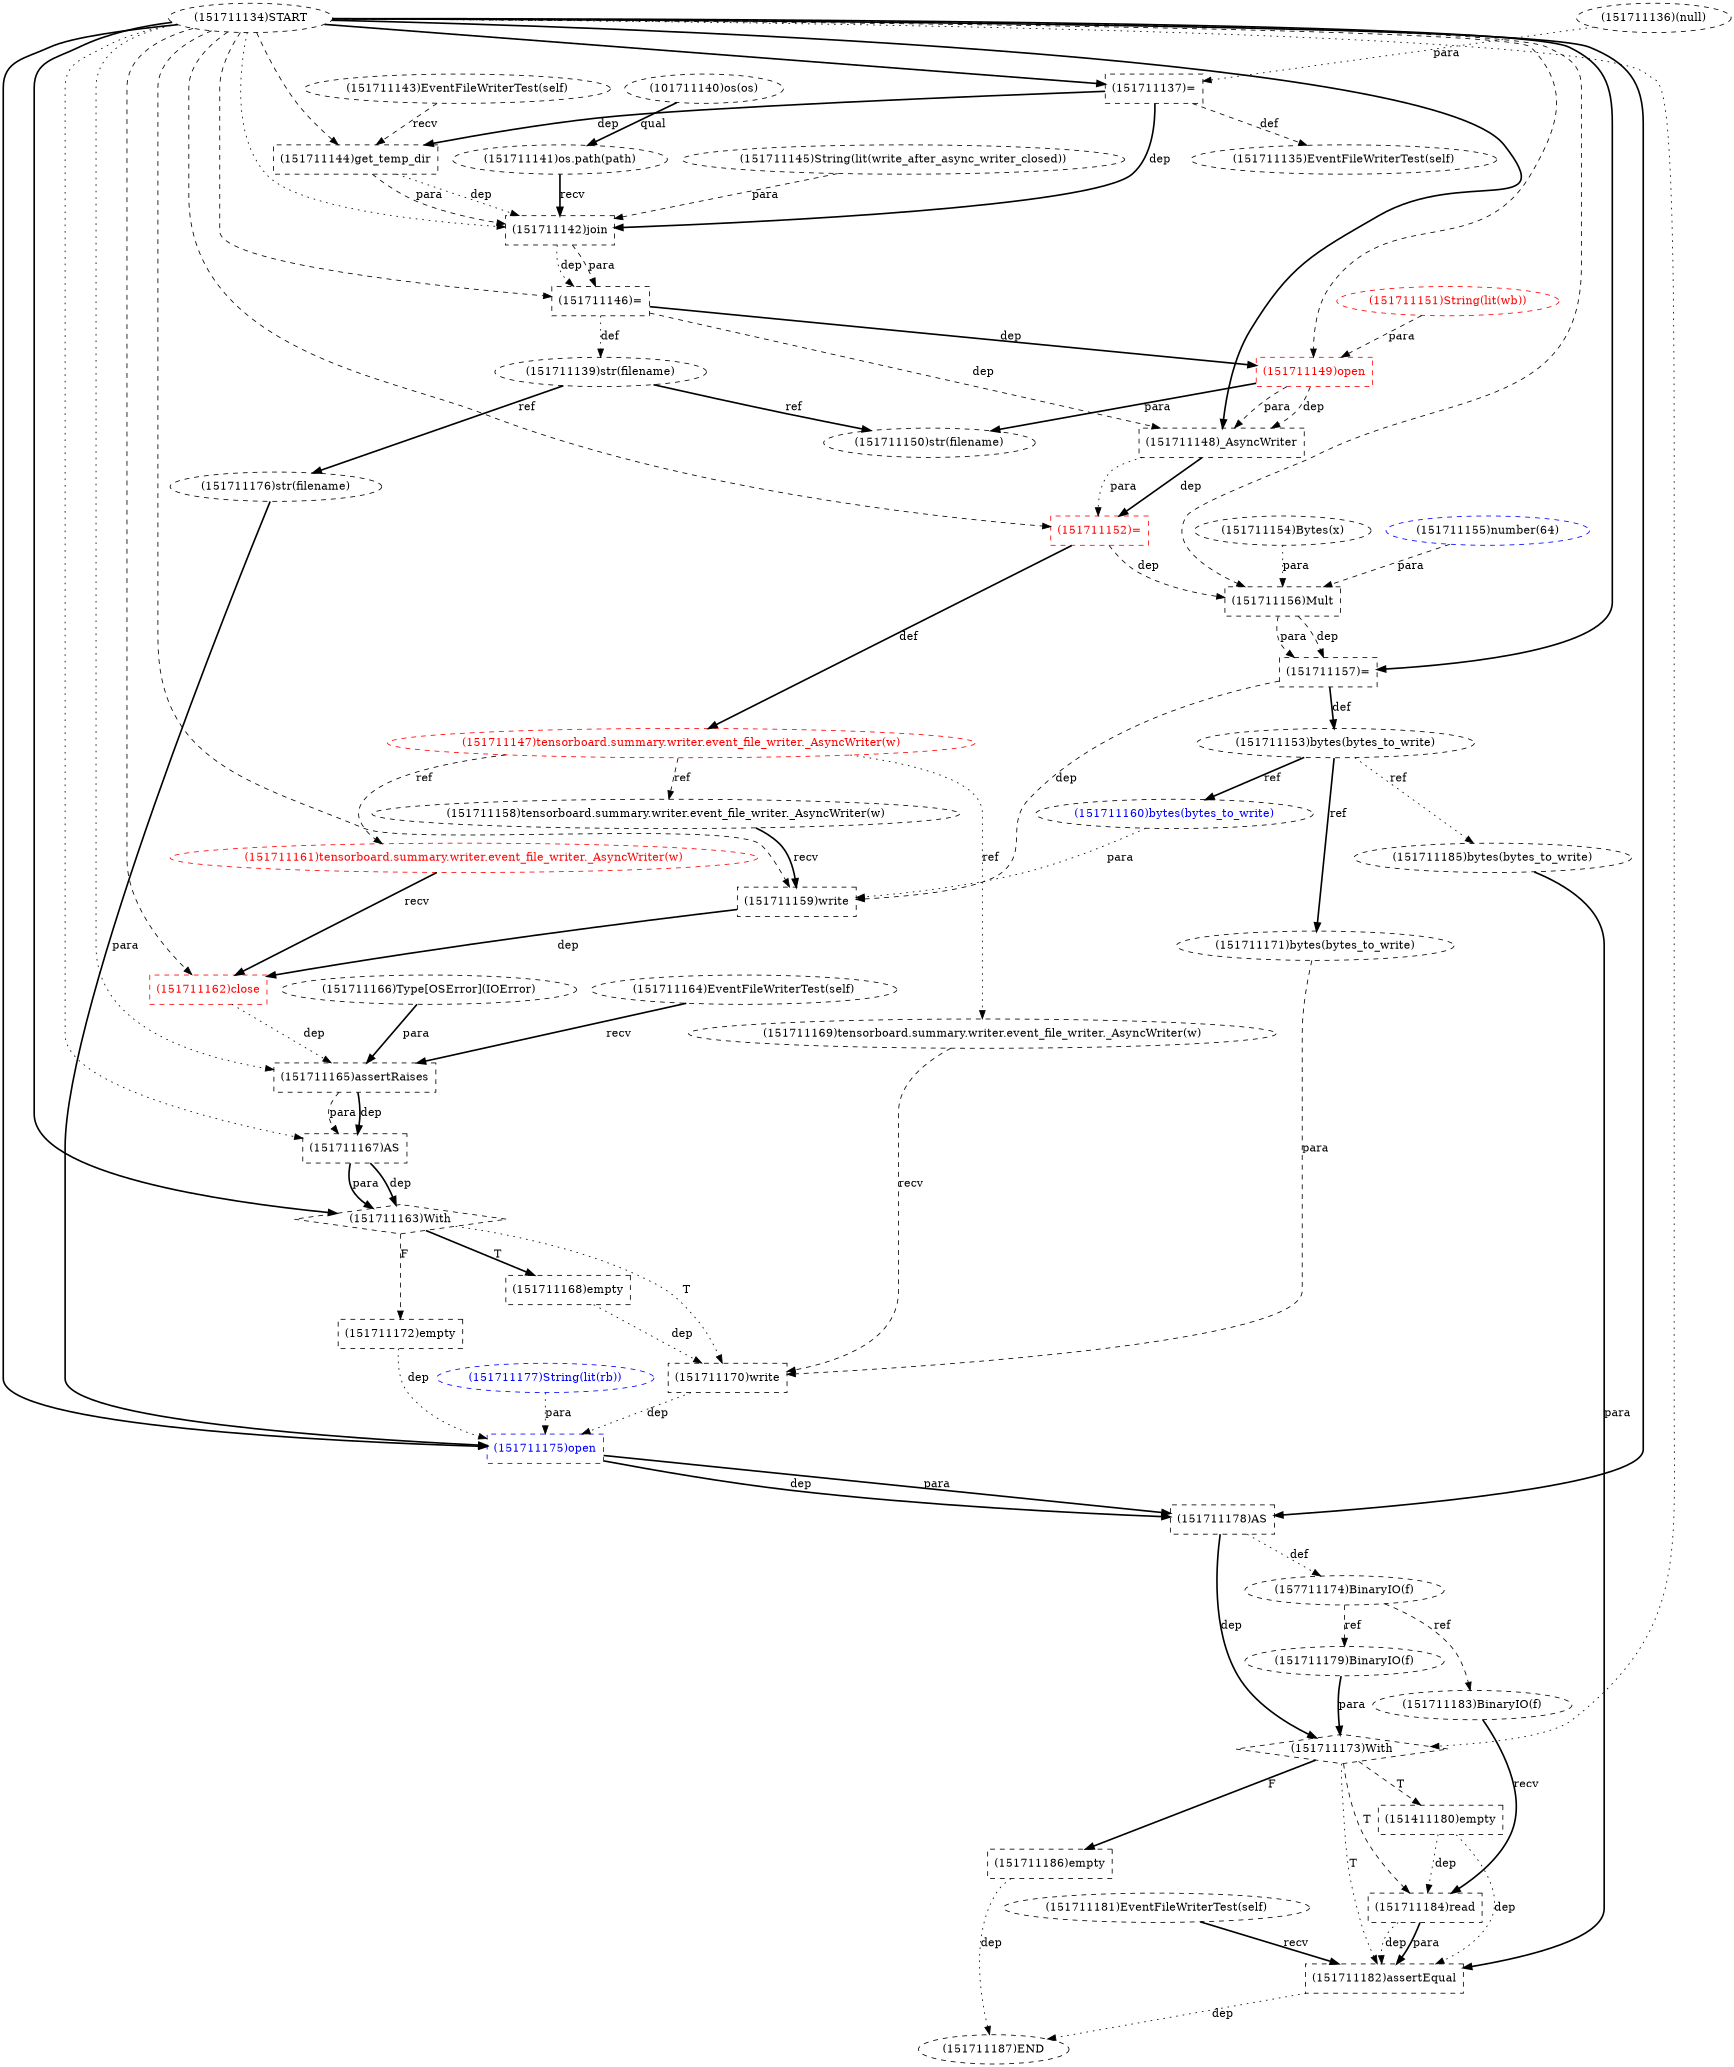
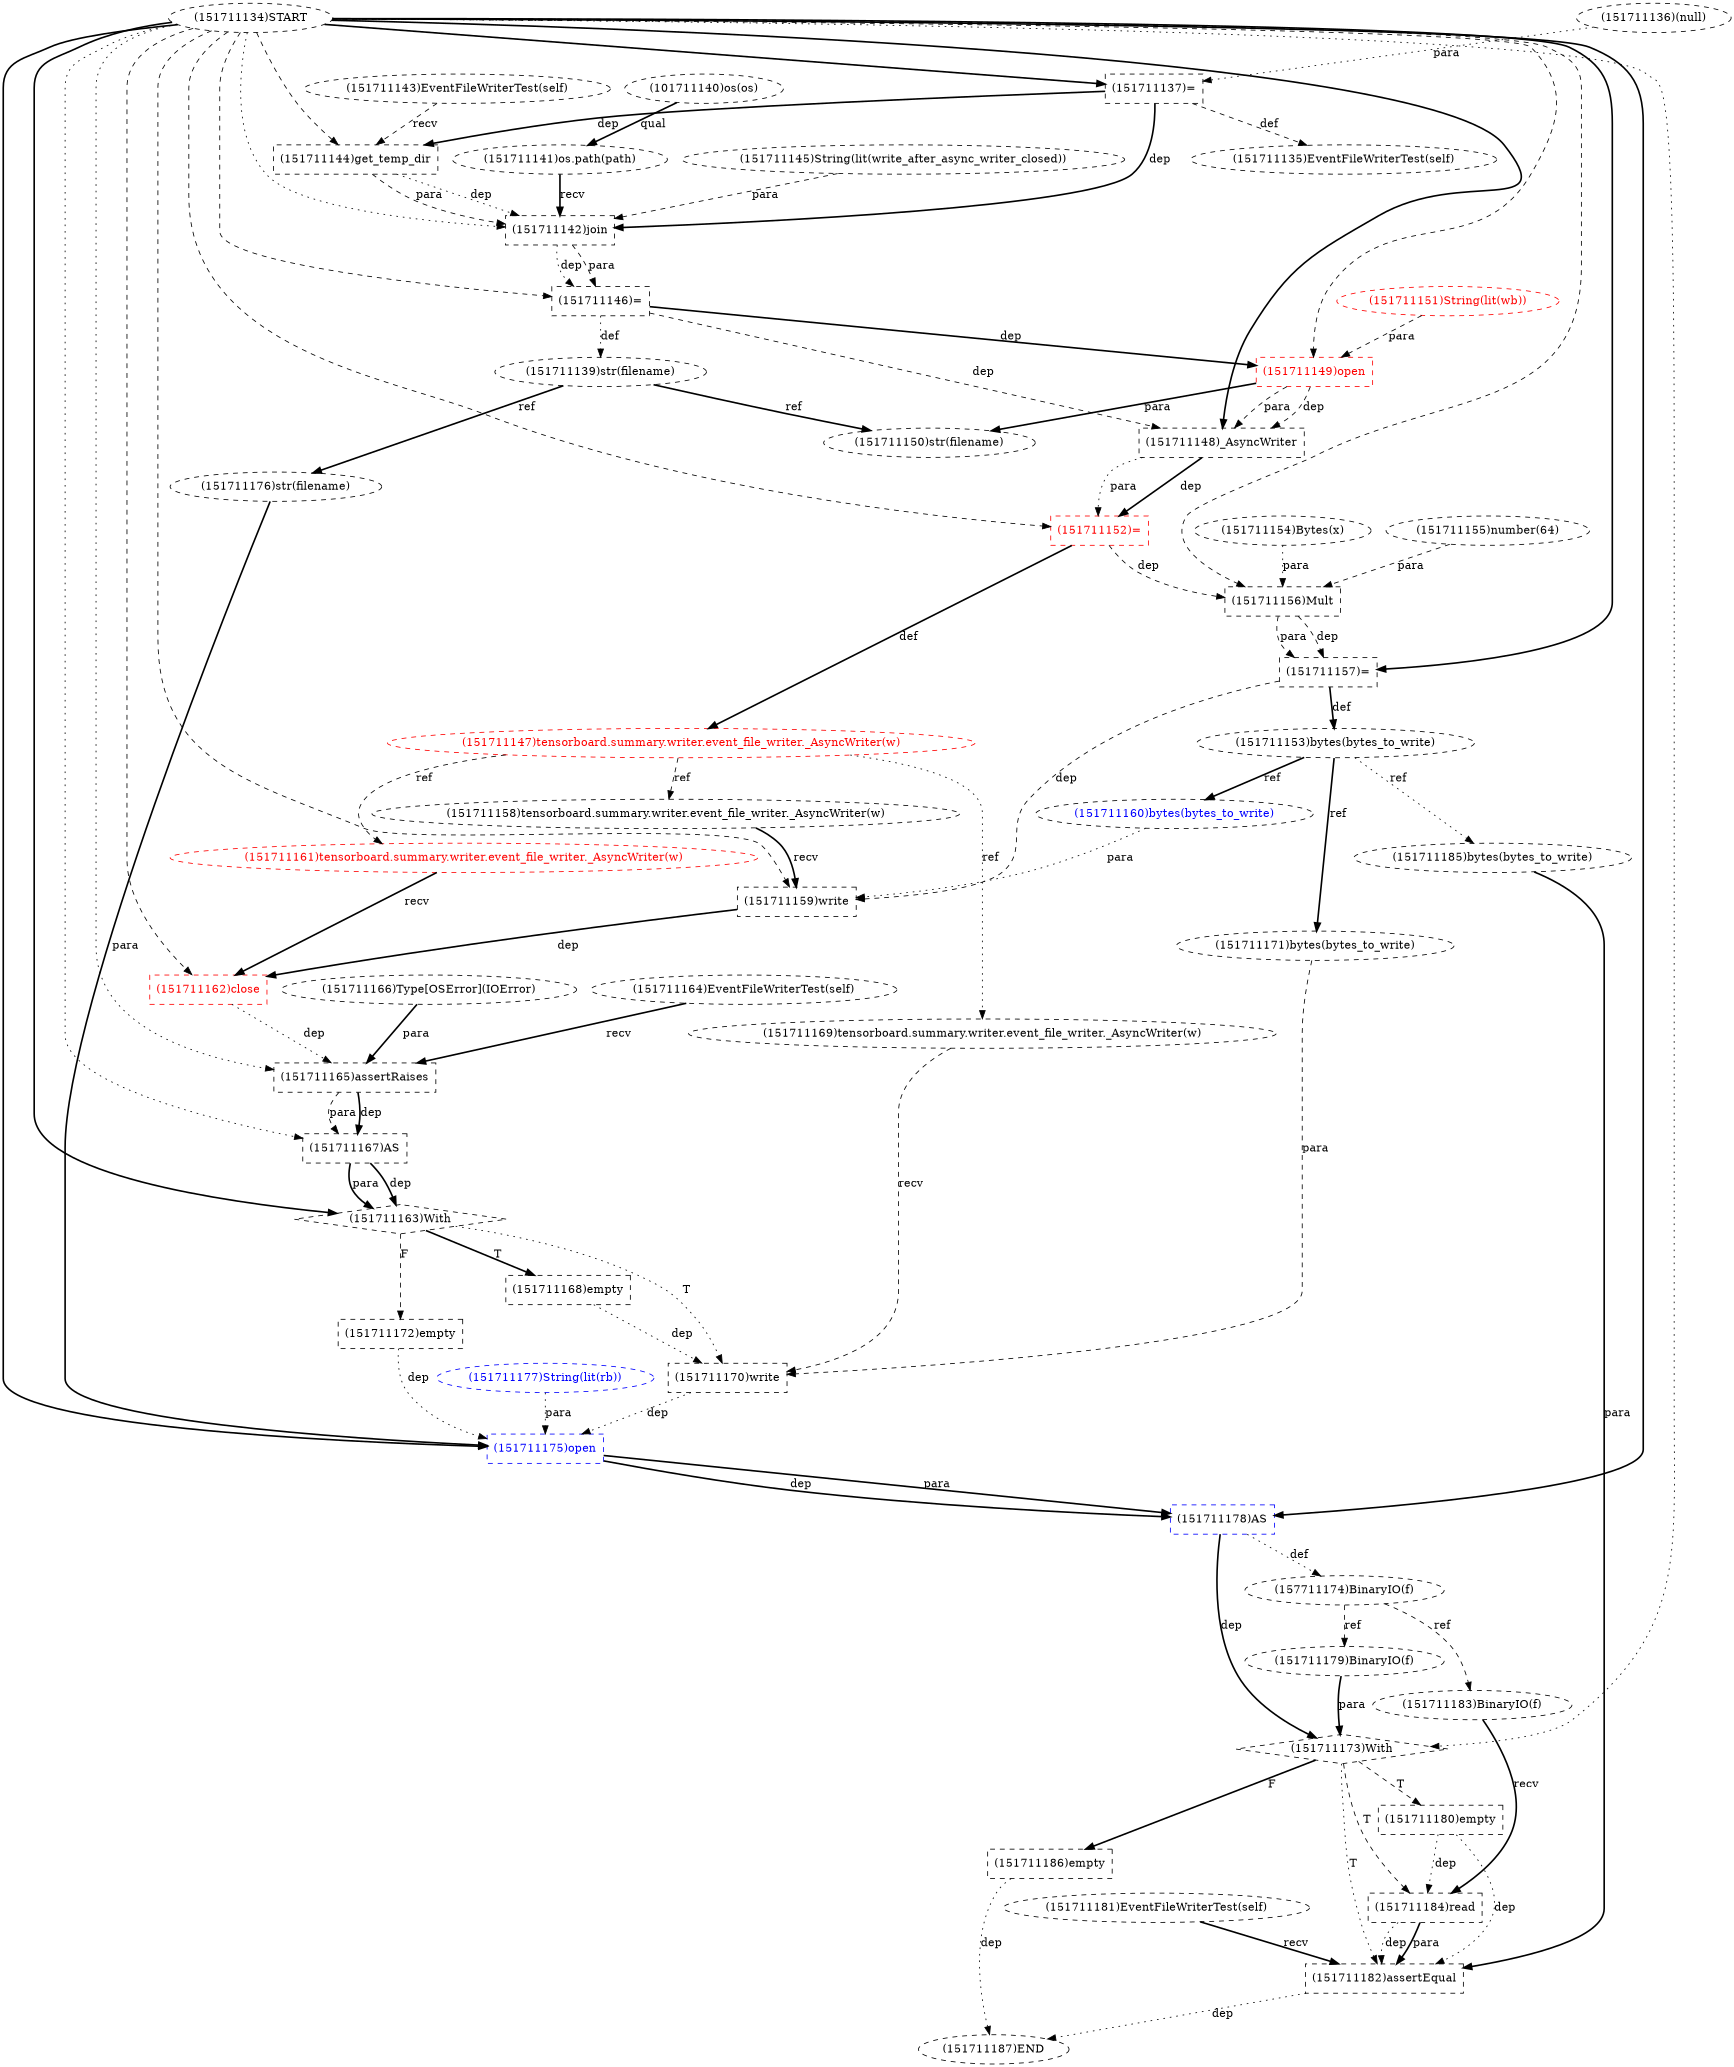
node "(151711155)number(64)": color blue -> black
node "(151711178)AS": color black -> blue
node "(151411180)empty": label "(151411180)empty" -> "(151711180)empty"
